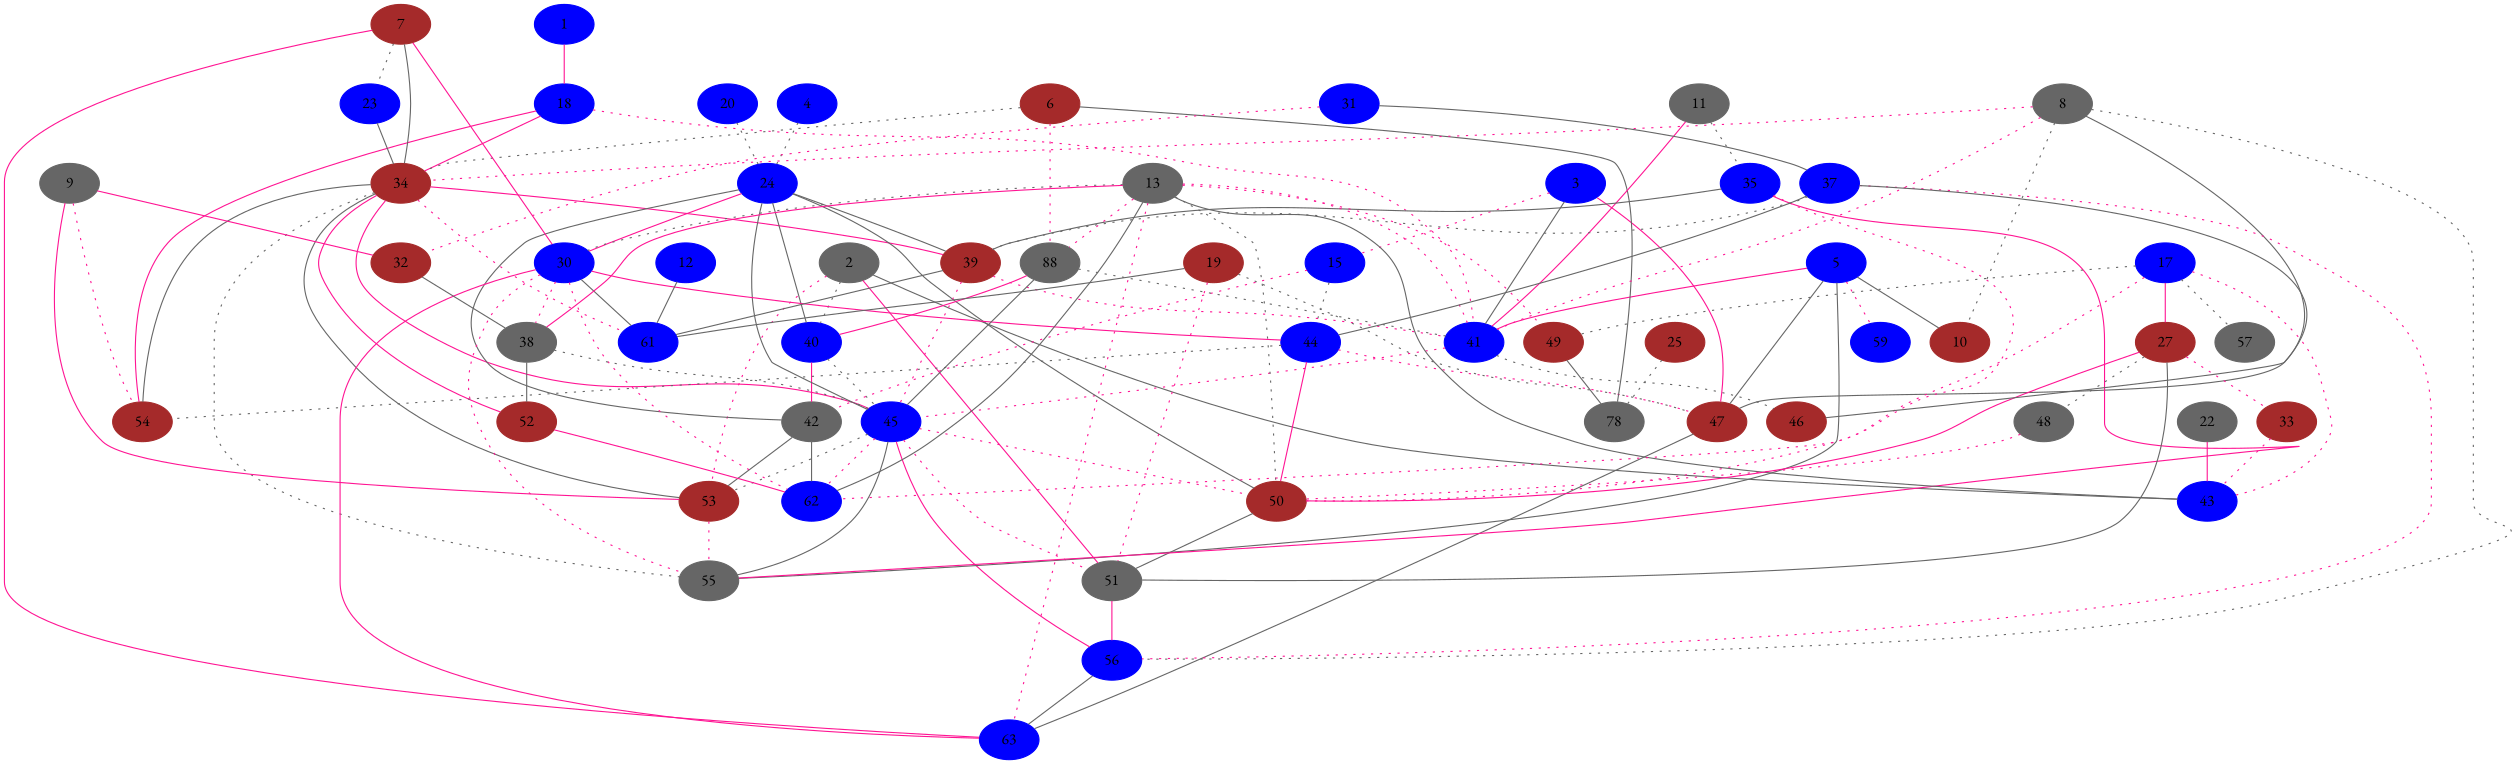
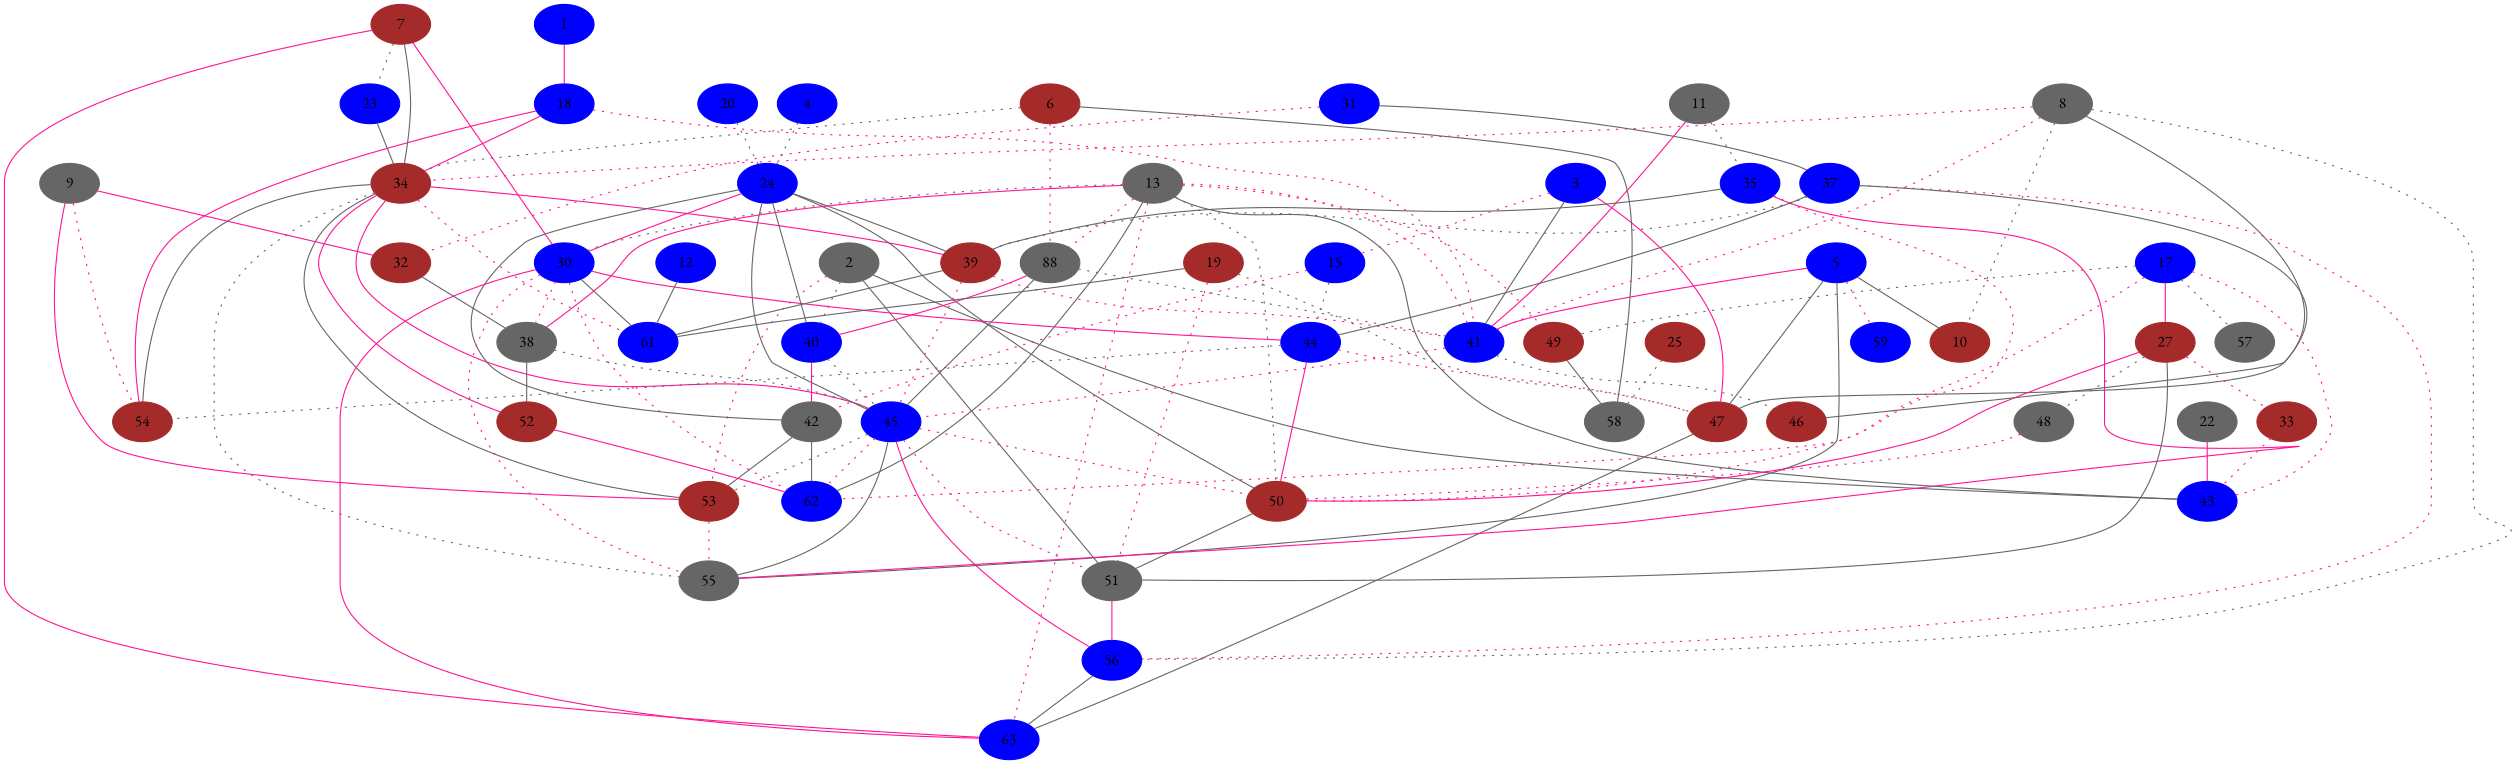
edge "2" -- "51": color deeppink -> gray40
node "78": label "78" -> "58"
